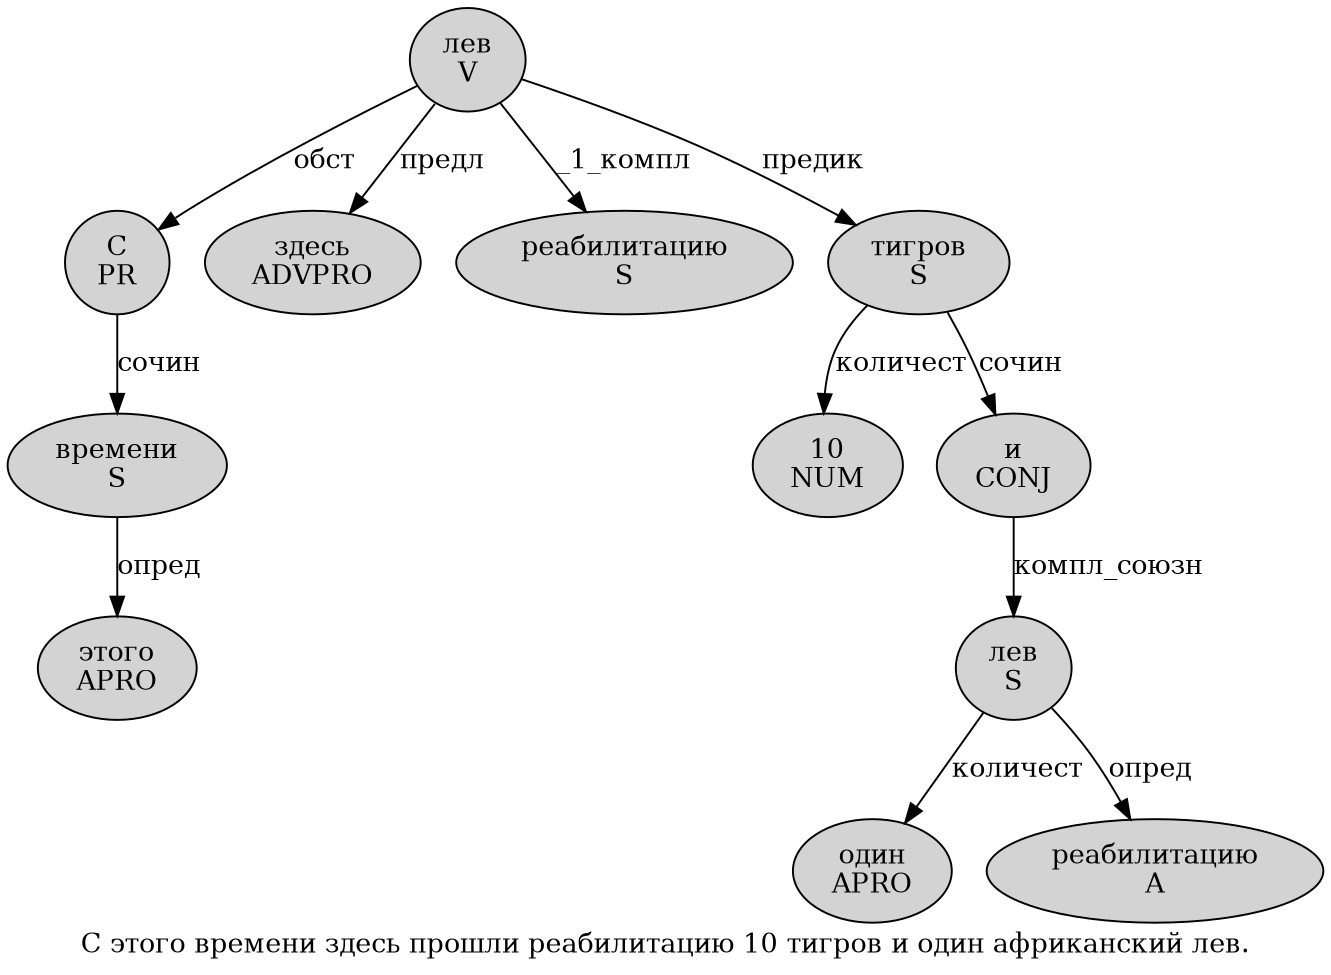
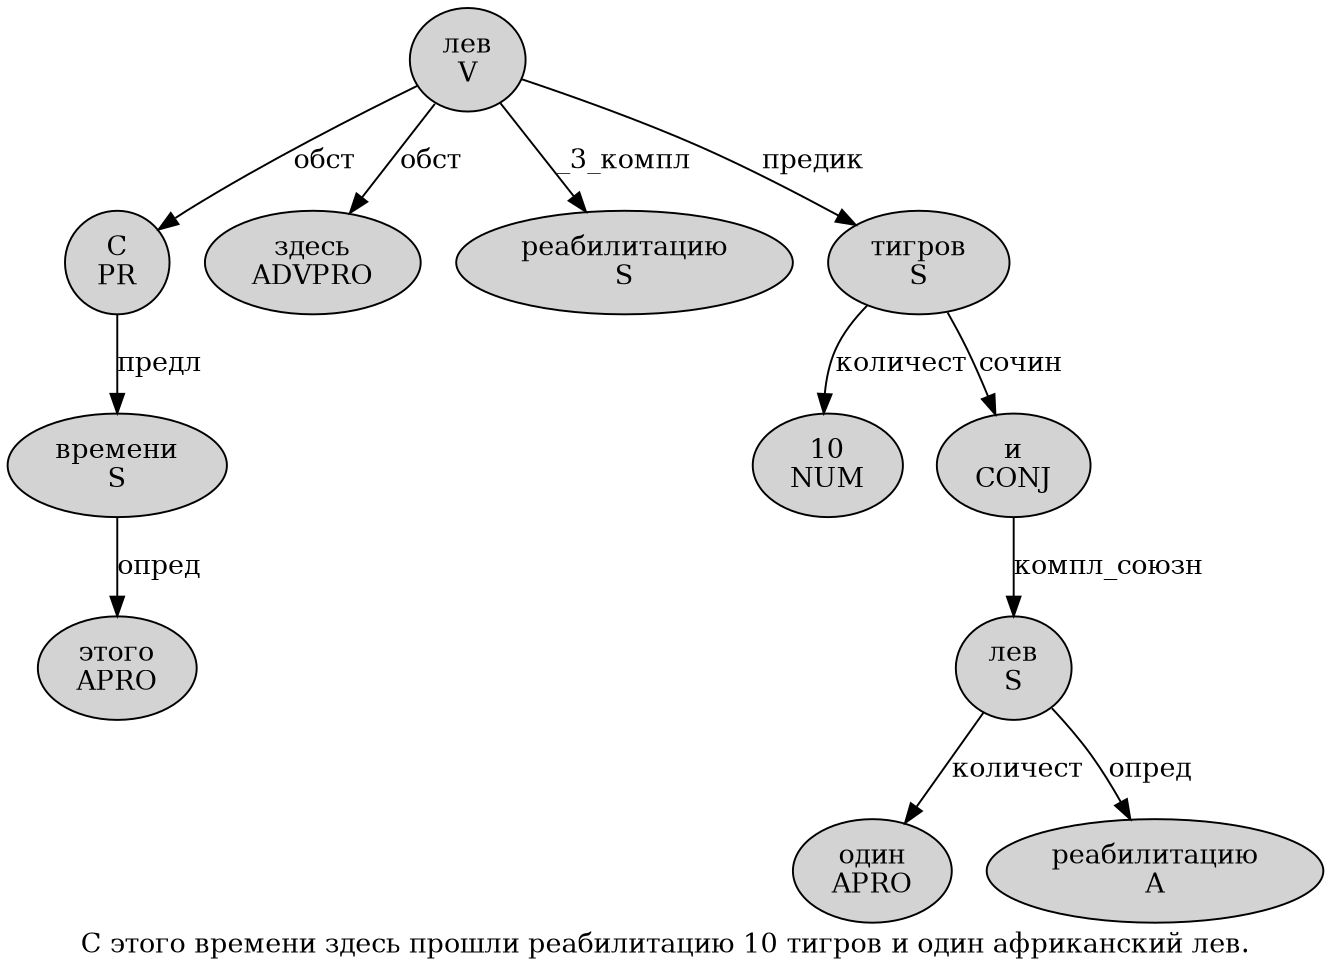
edge "лев V" -> "здесь ADVPRO": label "предл" -> "обст"
edge "лев V" -> "реабилитацию S": label "_1_компл" -> "_3_компл"
edge "С PR" -> "времени S": label "сочин" -> "предл"
